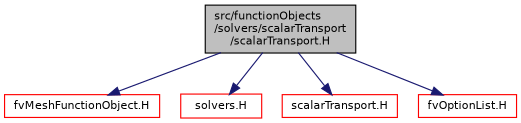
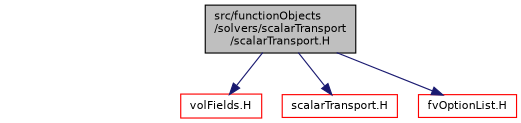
node "fvMeshFunctionObject.H": removed
node "solvers.H": label "solvers.H" -> "volFields.H"
